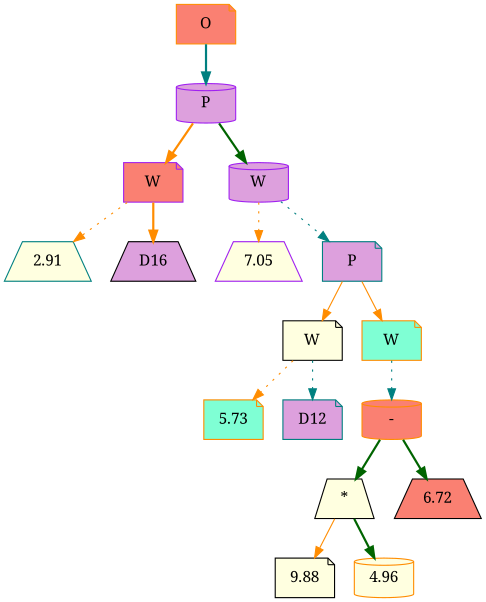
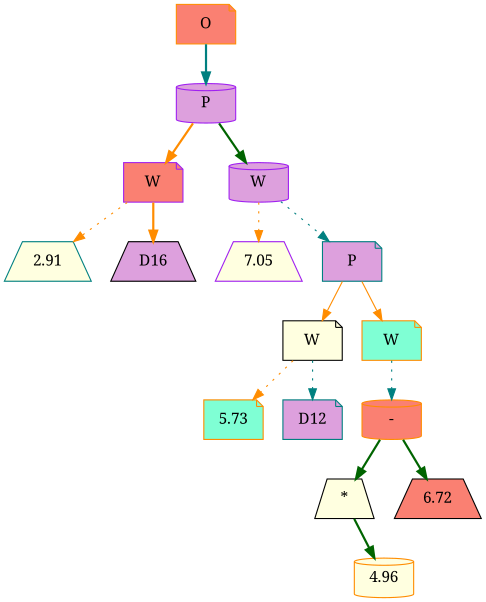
node "9.88": removed
